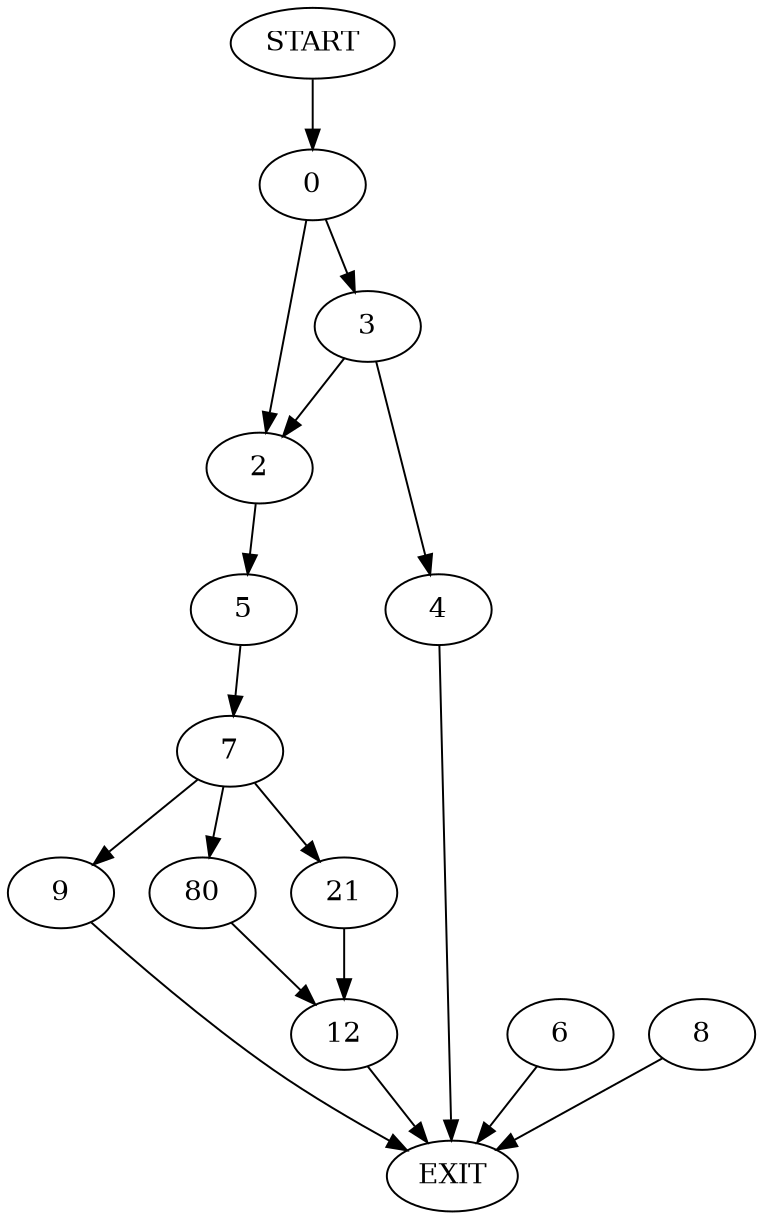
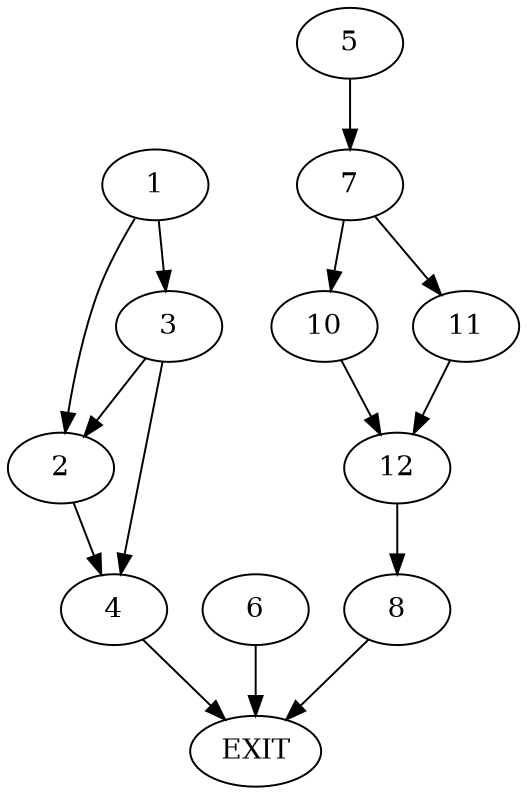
node "START": removed
node "0": label "0" -> "1"
edge "2" -> "5": now "2" -> "4"
node "9": removed
node "80": label "80" -> "10"
node "21": label "21" -> "11"
edge "12" -> "EXIT": now "12" -> "8"
